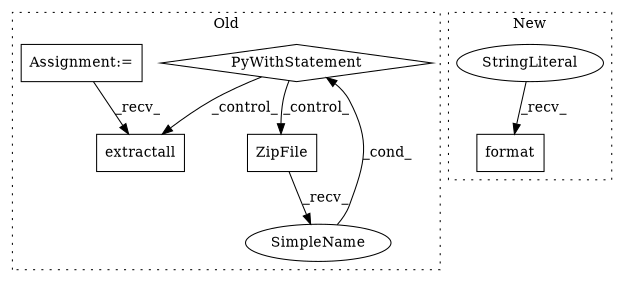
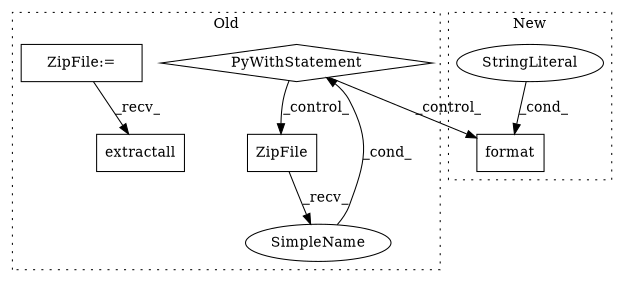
node "Assignment:=": label "Assignment:=" -> "ZipFile:="
edge "PyWithStatement" -> "extractall": now "PyWithStatement" -> "format"
edge "StringLiteral" -> "format": label "_recv_" -> "_cond_"
